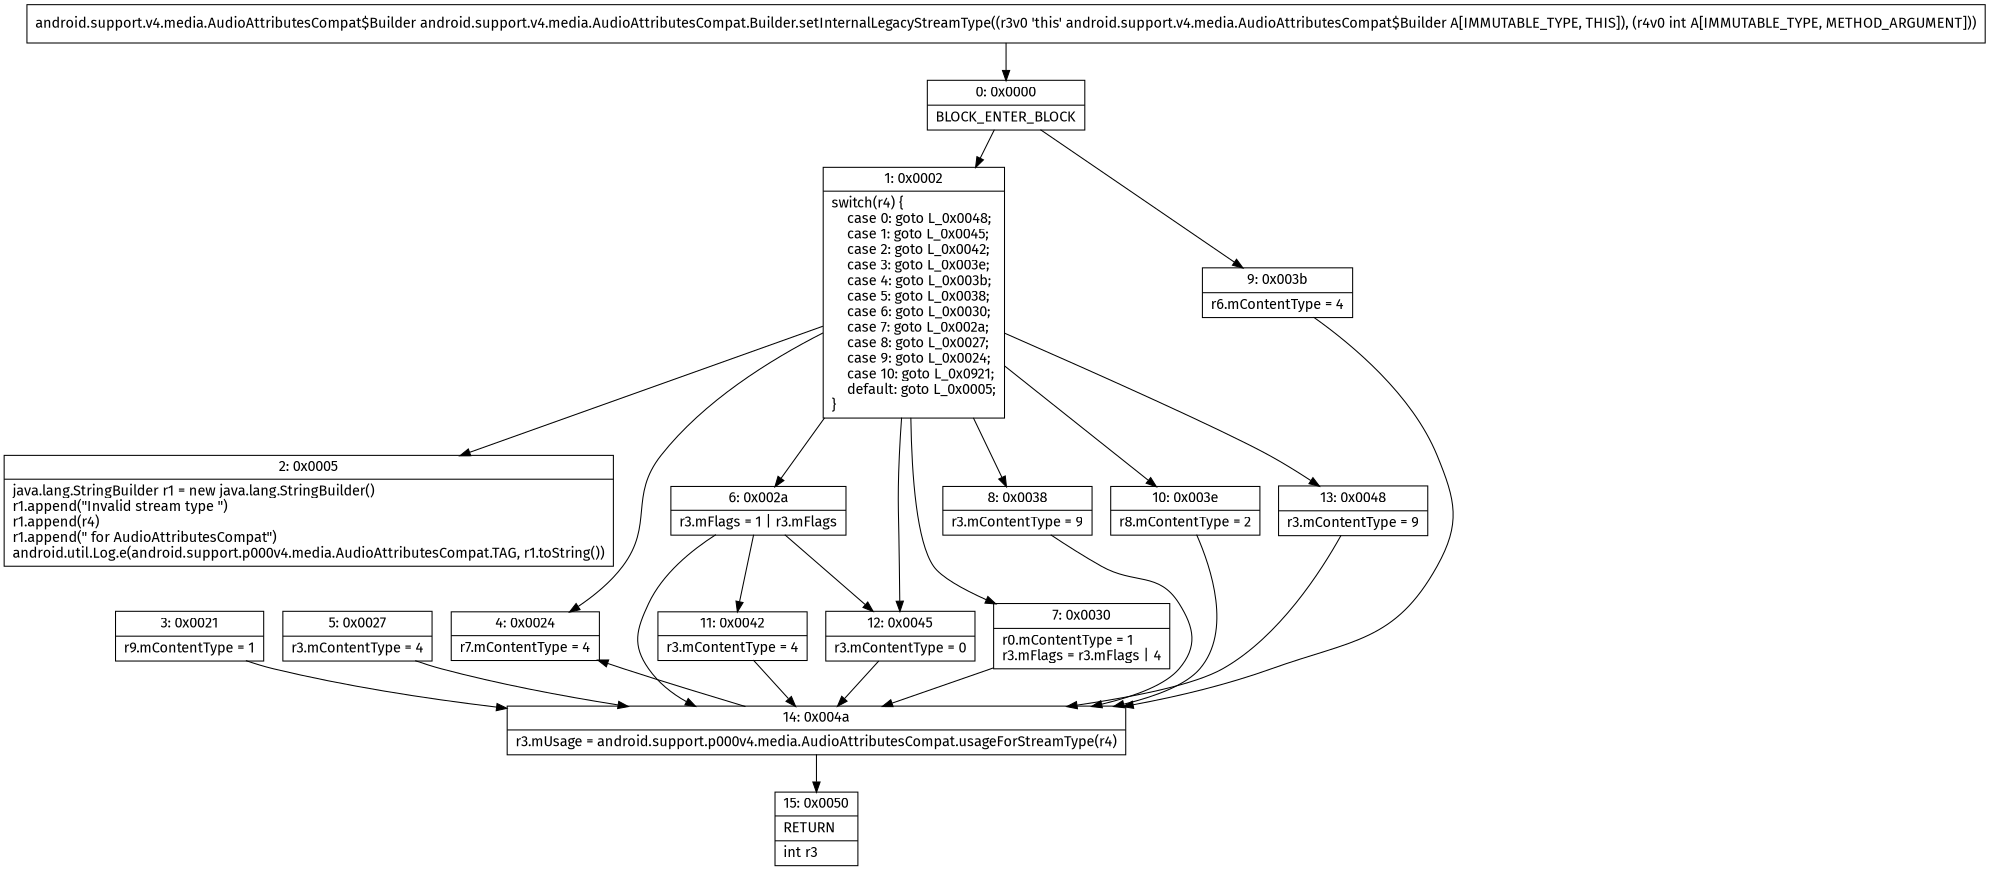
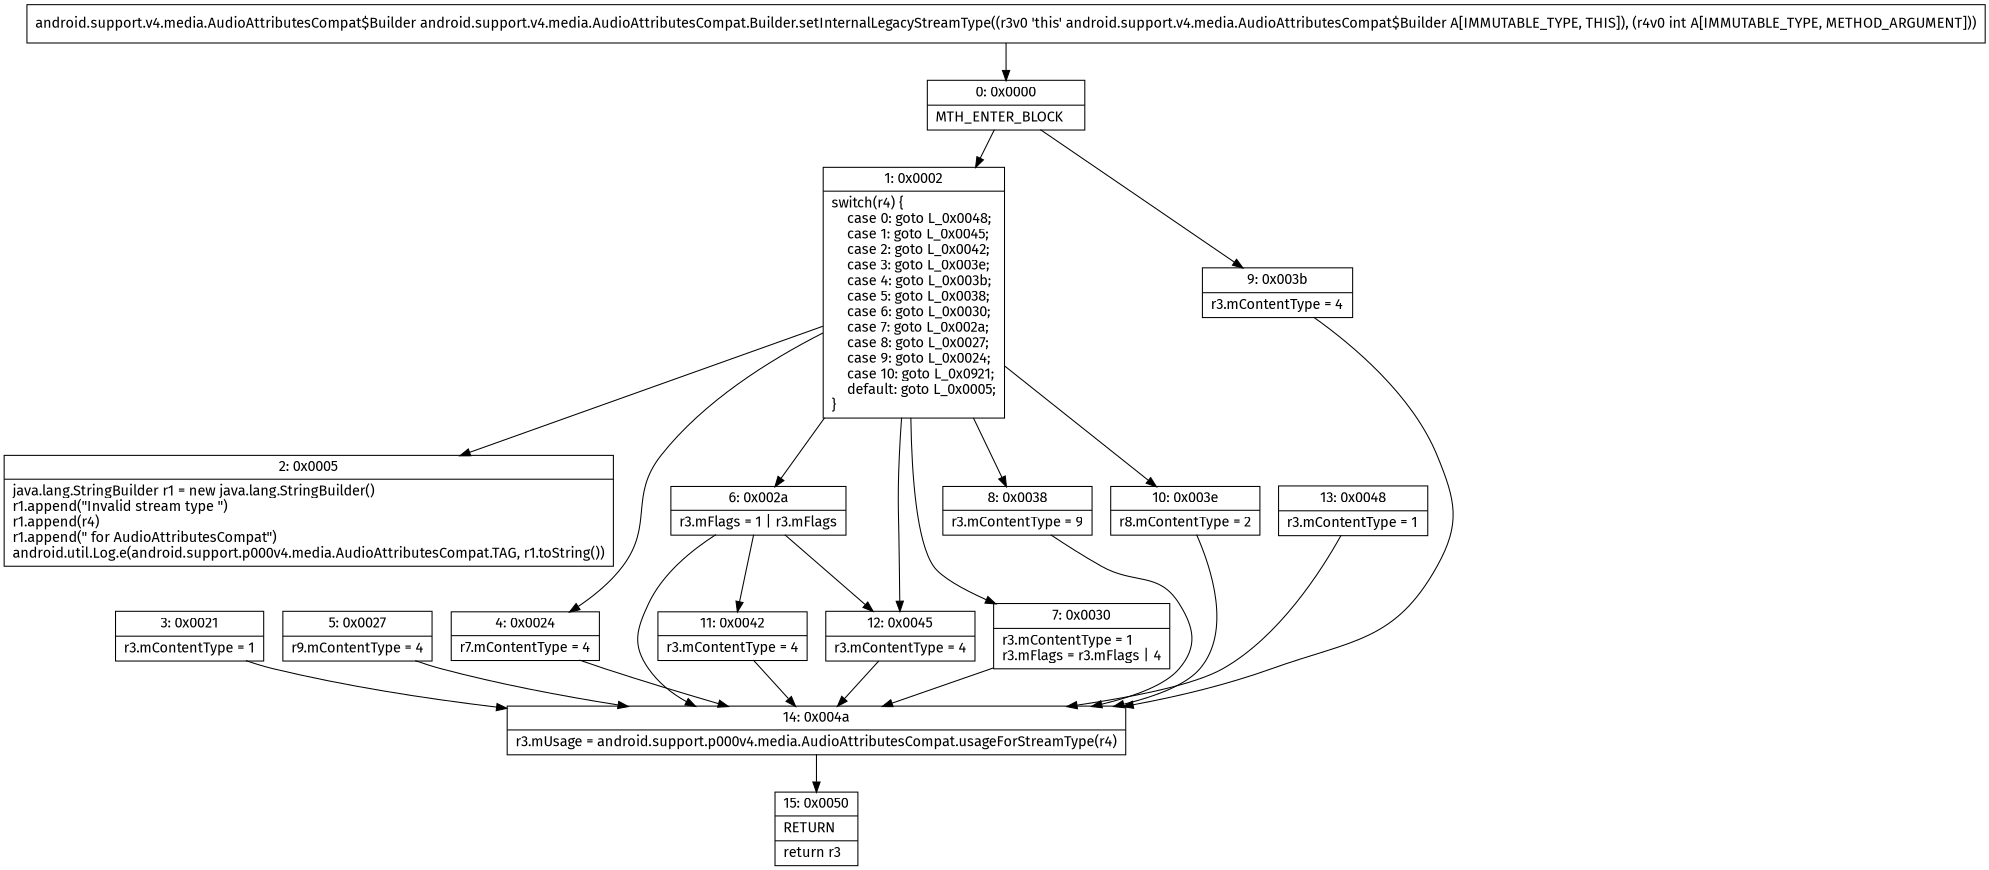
node "0: 0x0000": text "BLOCK_ENTER_BLOCK" -> "MTH_ENTER_BLOCK"
node "9: 0x003b": text "r6.mContentType = 4" -> "r3.mContentType = 4"
edge "1: 0x0002" -> "13: 0x0048": removed
node "13: 0x0048": text "r3.mContentType = 9" -> "r3.mContentType = 1"
node "7: 0x0030": text "r0.mContentType = 1" -> "r3.mContentType = 1"
node "3: 0x0021": text "r9.mContentType = 1" -> "r3.mContentType = 1"
node "5: 0x0027": text "r3.mContentType = 4" -> "r9.mContentType = 4"
node "12: 0x0045": text "r3.mContentType = 0" -> "r3.mContentType = 4"
edge "14: 0x004a" -> "4: 0x0024": reversed
node "15: 0x0050": text "int r3" -> "return r3"
